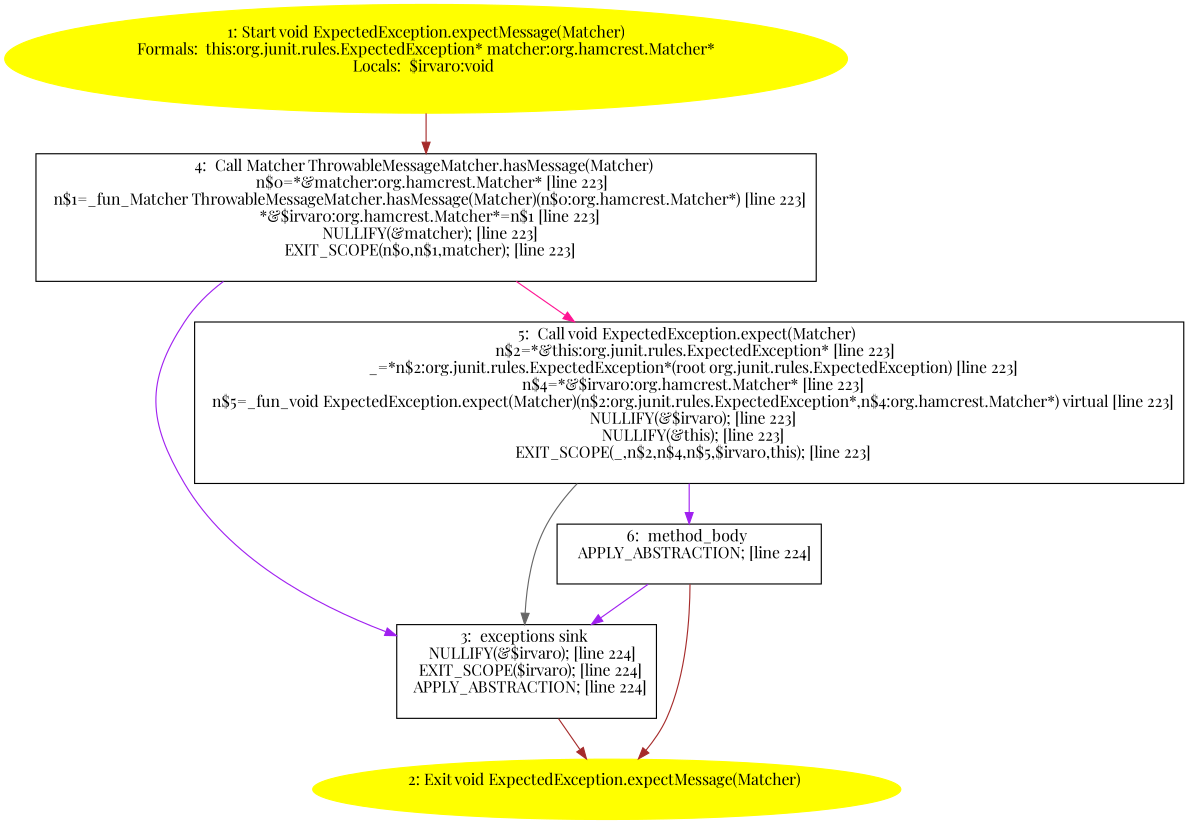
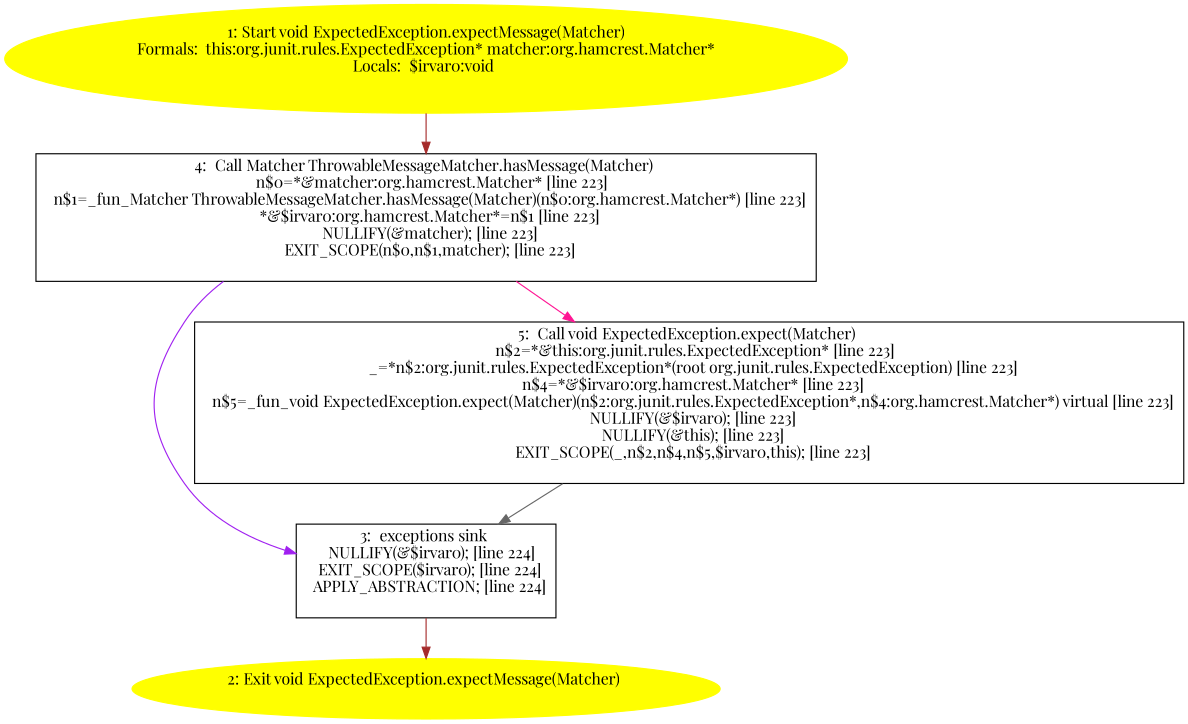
node "6:  method_body APPLY_ABSTRACTION; [line 224]": removed
